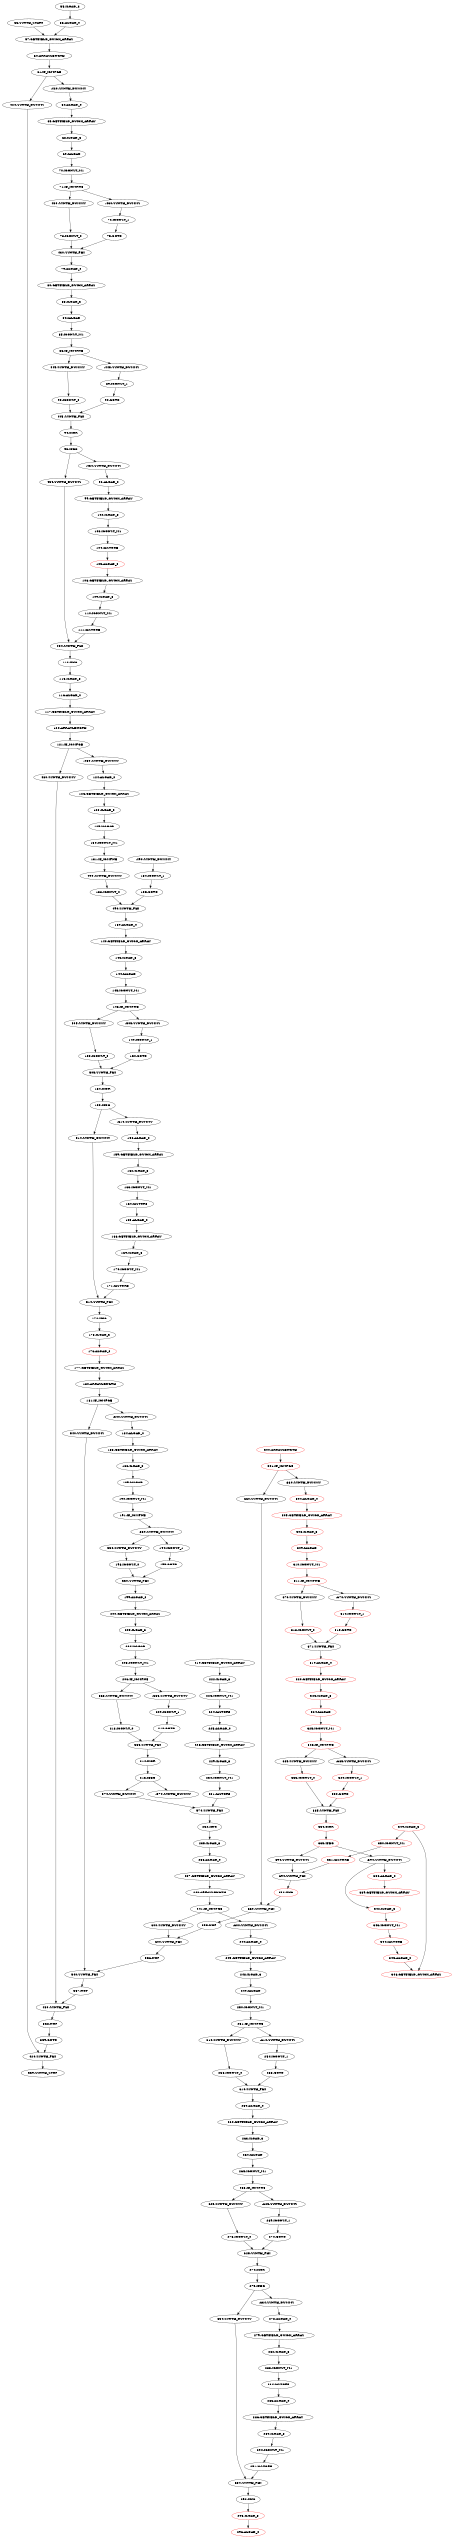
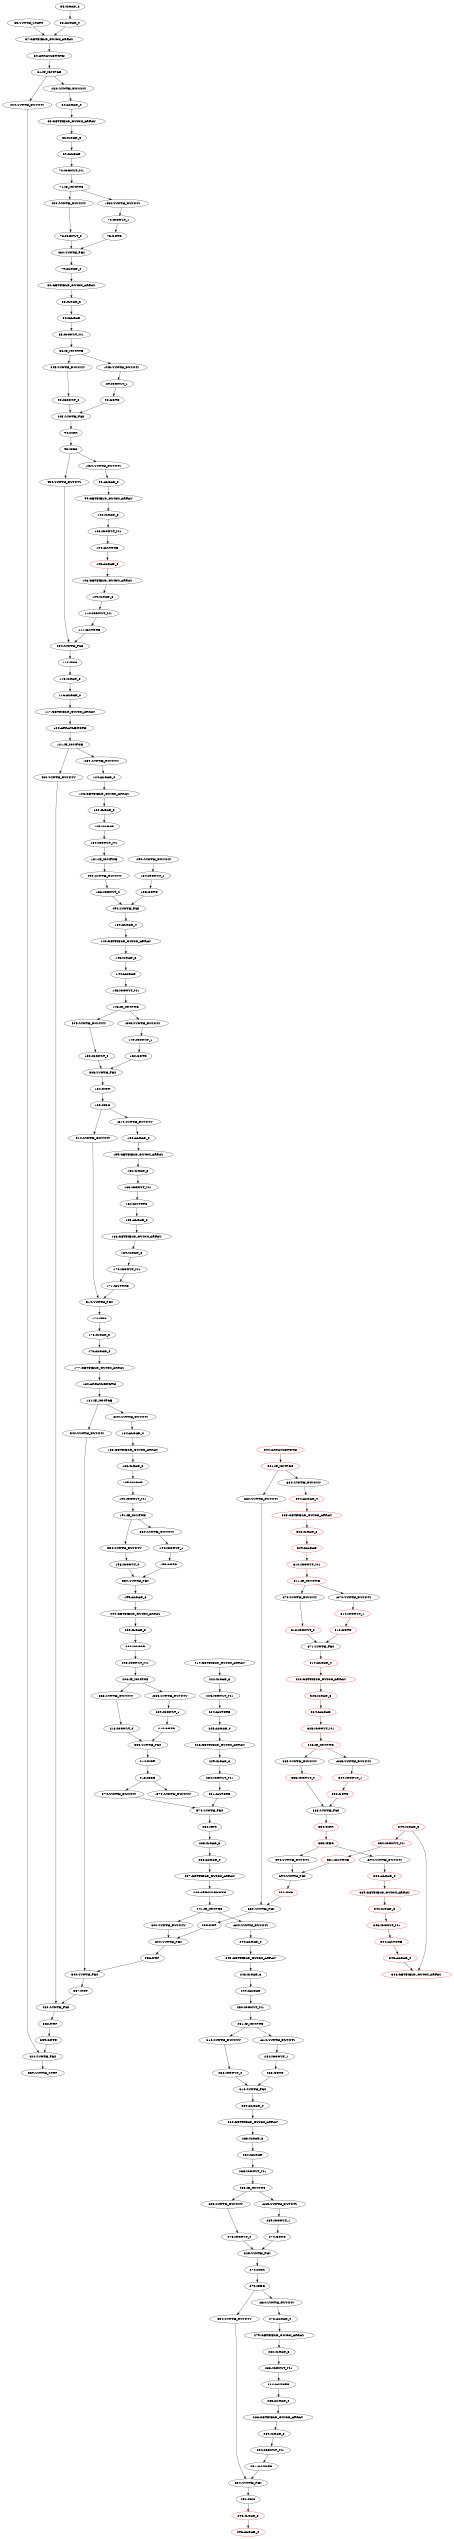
node "176:ALOAD_0": color red -> black
edge "-550:SYNTH_DUMMY" -> "550:SYNTH_DUMMY": now "191:IF_ICMPNE" -> "550:SYNTH_DUMMY"
edge "-694:SYNTH_DUMMY" -> "342:ILOAD_3": now "339:GETFIELD_QUICK_ARRAY" -> "342:ILOAD_3"
